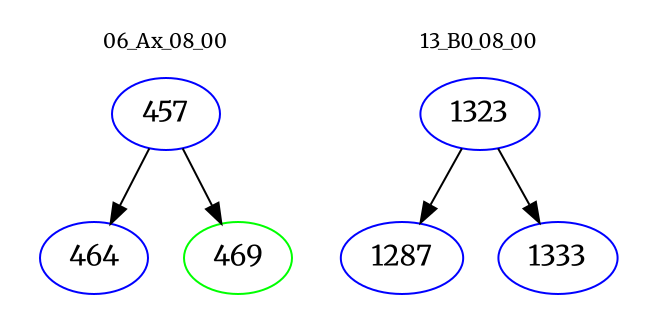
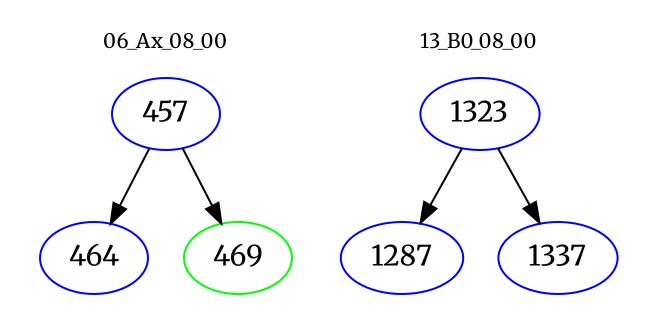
node "1333": label "1333" -> "1337"
